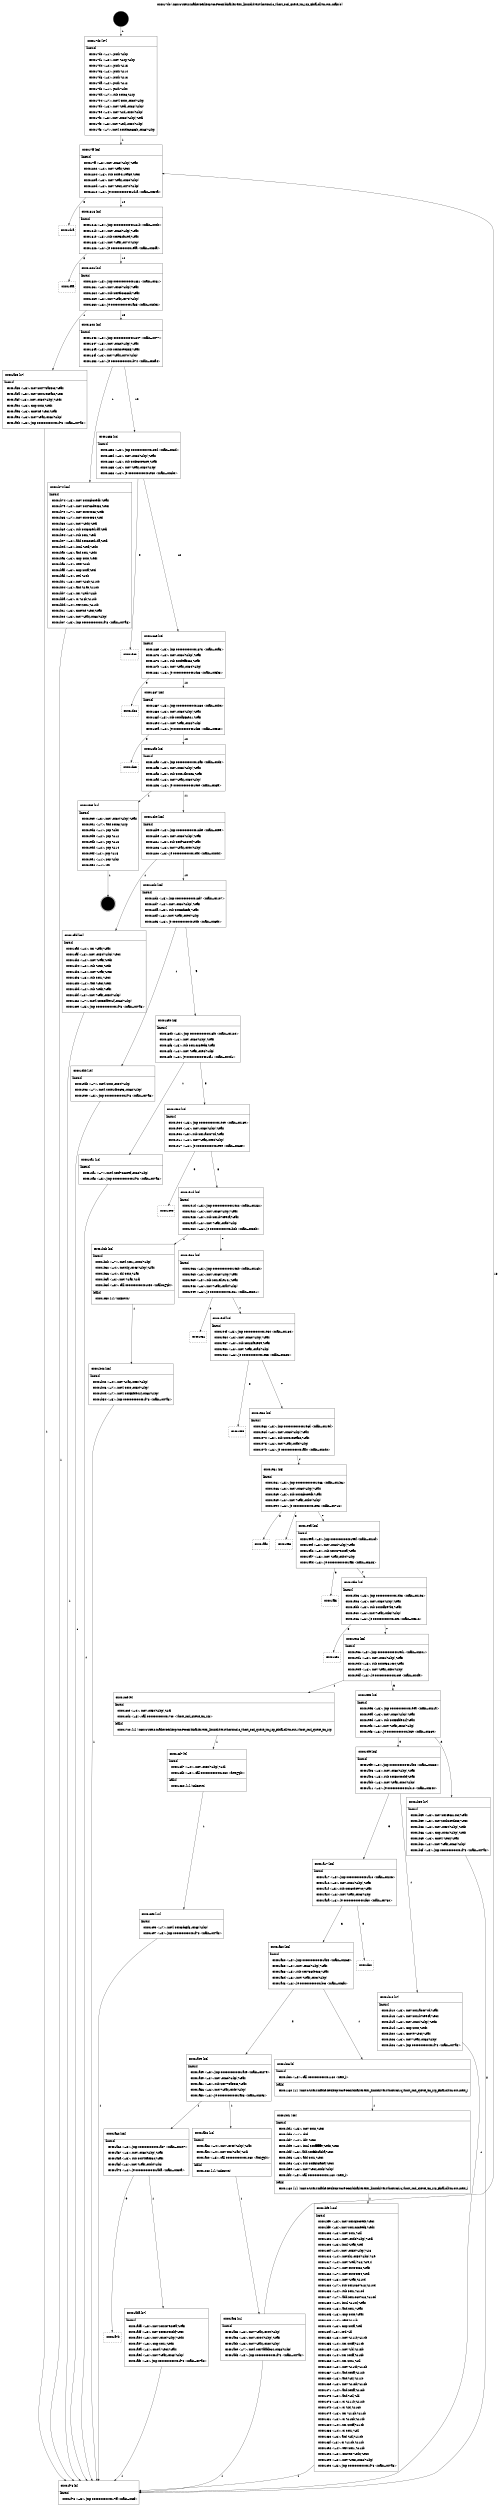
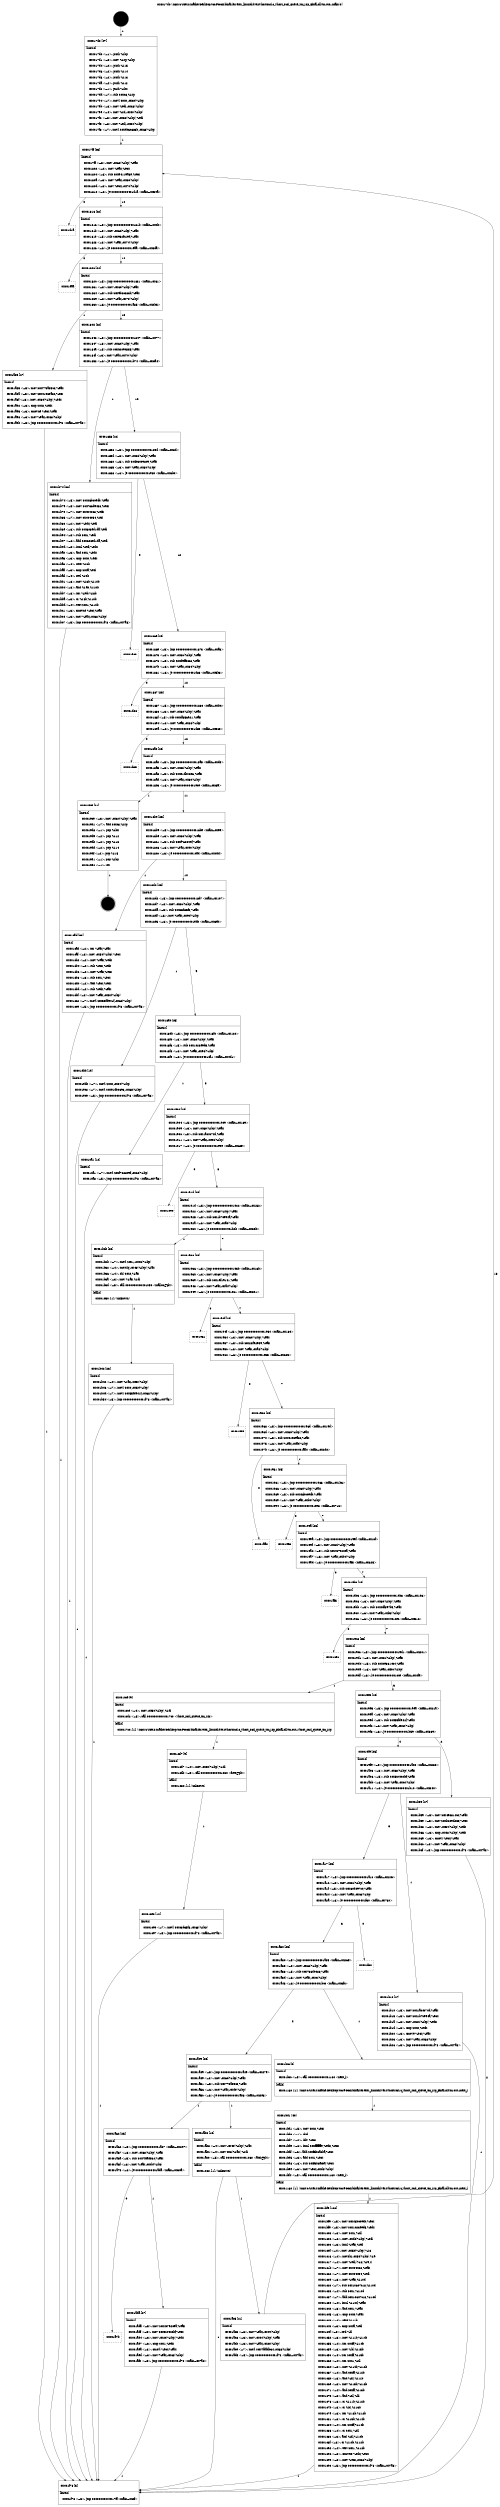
edge "0x401981 [25]" -> "0x401aa0": now "0x401968 [25]" -> "0x401aa0"
edge "0x401ac5 [21]" -> "0x401f78 [5]": now "0x401ab8 [13]" -> "0x401f78 [5]"
